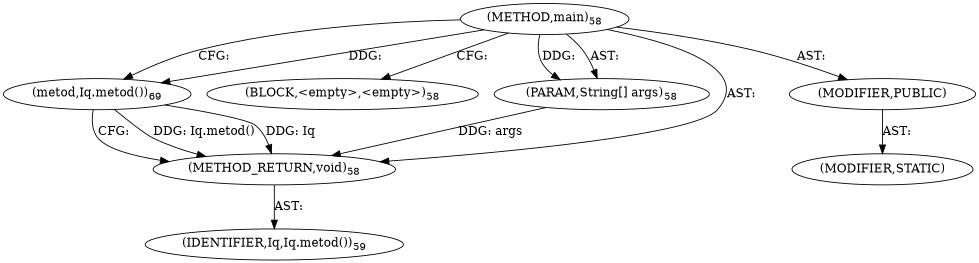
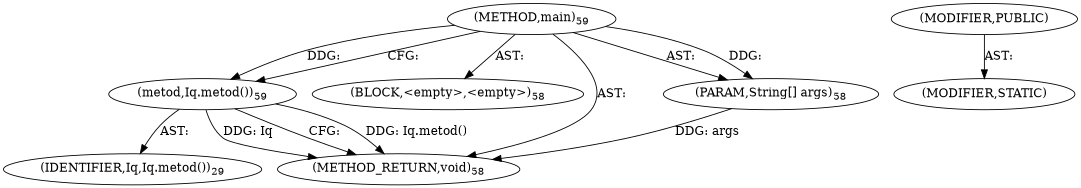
node "(METHOD,main)": text "58" -> "59"
edge "(METHOD,main)" -> "(MODIFIER,PUBLIC)": removed, label "AST:"
edge "(METHOD,main)" -> "(BLOCK,<empty>,<empty>)": label "CFG: " -> "AST: "
node "(metod,Iq.metod())": text "69" -> "59"
edge "(METHOD_RETURN,void)" -> "(IDENTIFIER,Iq,Iq.metod())": now "(metod,Iq.metod())" -> "(IDENTIFIER,Iq,Iq.metod())"
node "(IDENTIFIER,Iq,Iq.metod())": text "59" -> "29"
